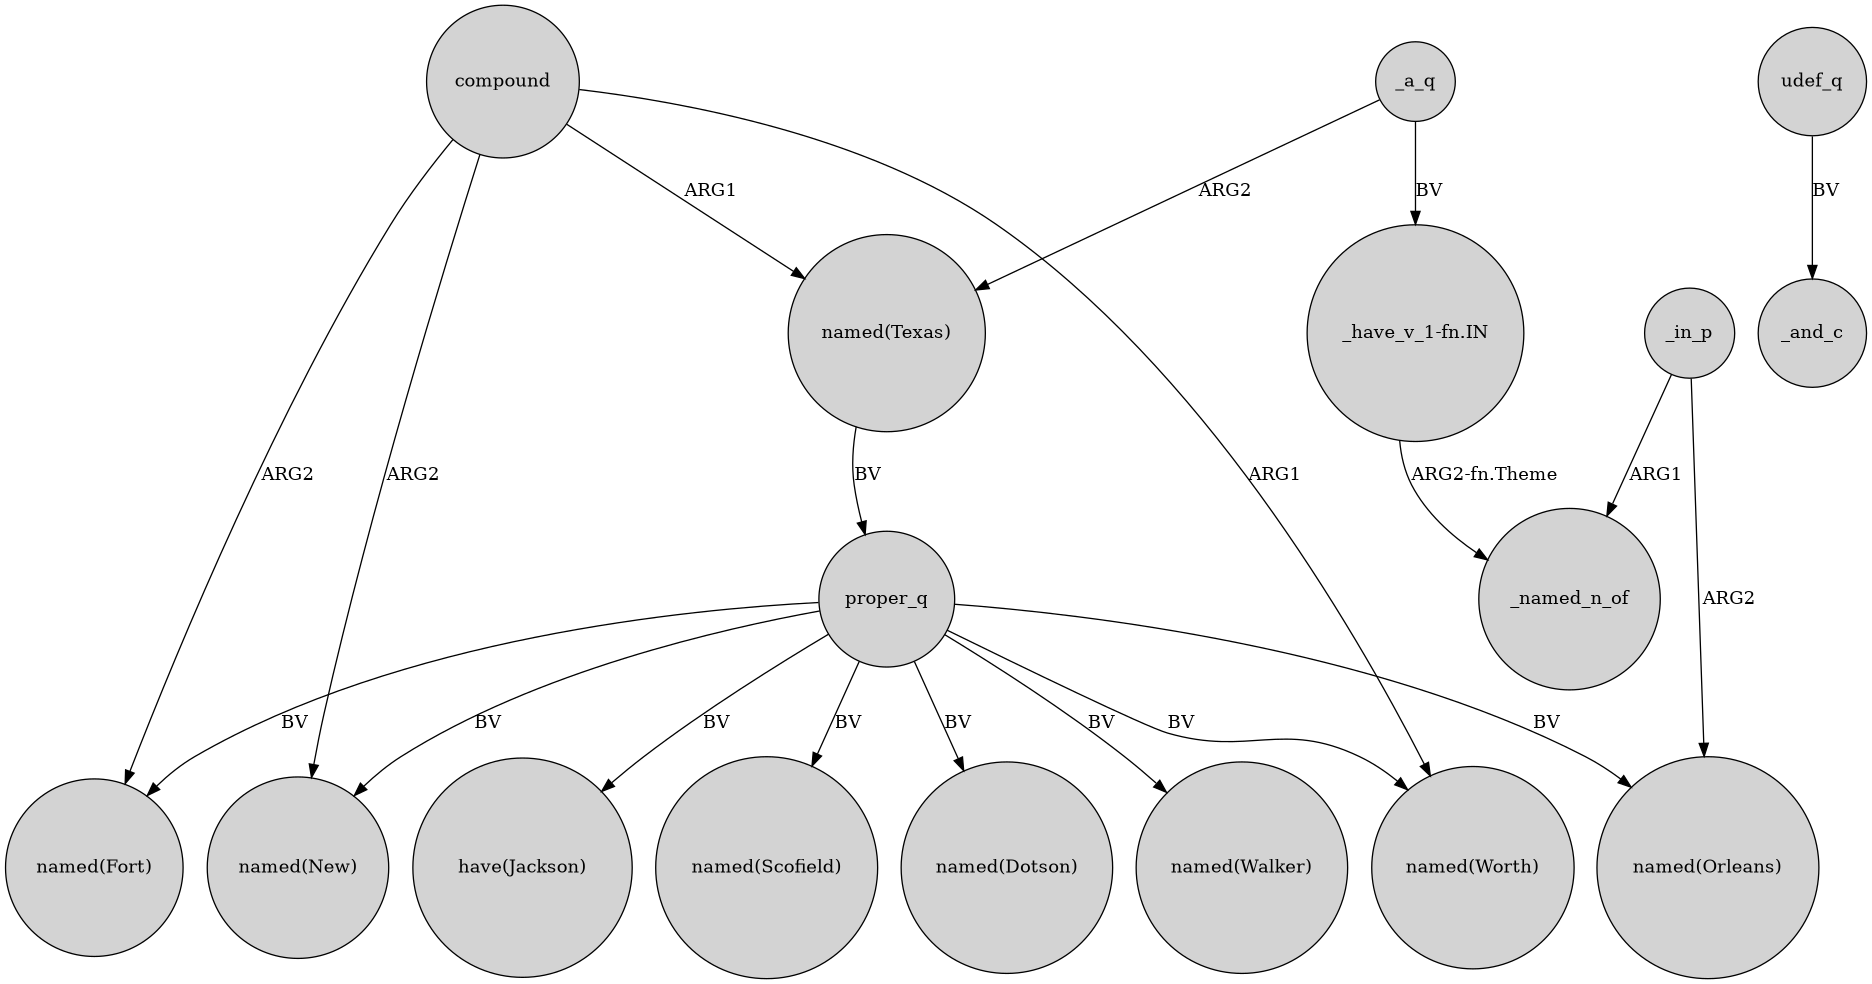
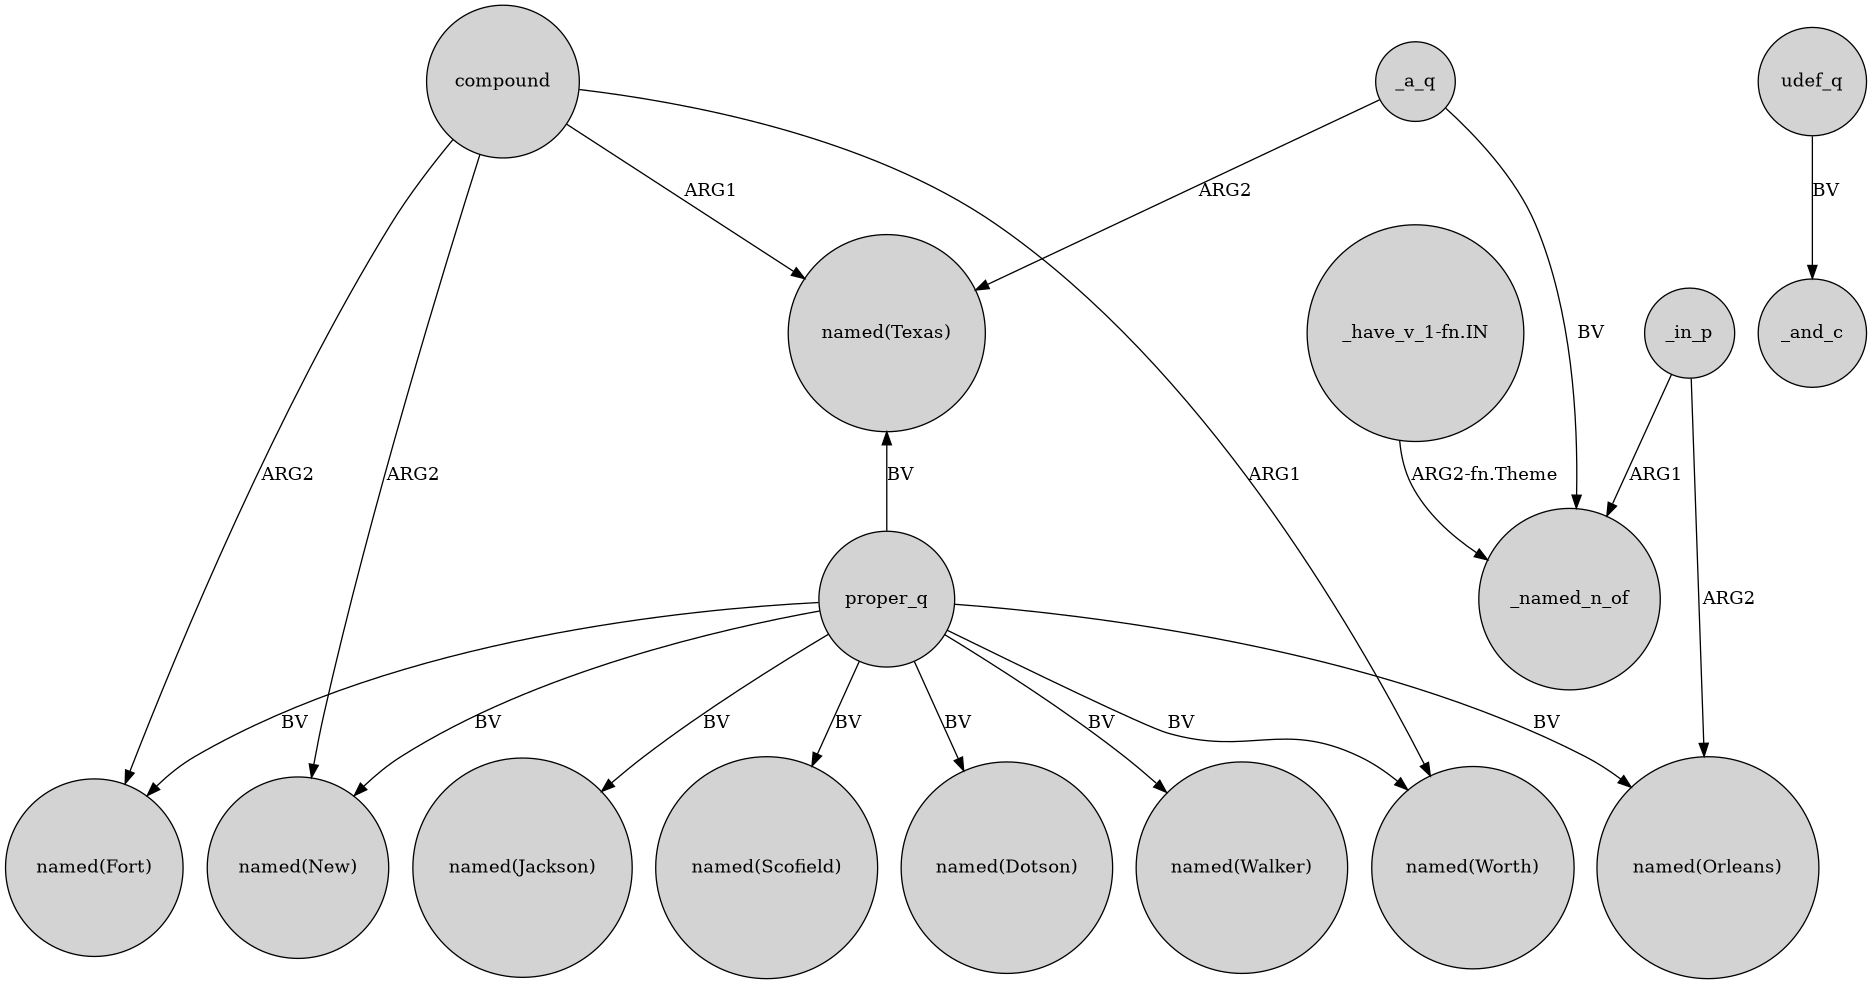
edge "_a_q" -> "_have_v_1-fn.IN": now "_a_q" -> "_named_n_of"
edge "named(Texas)" -> "proper_q": reversed
node "have(Jackson)": label "have(Jackson)" -> "named(Jackson)"
